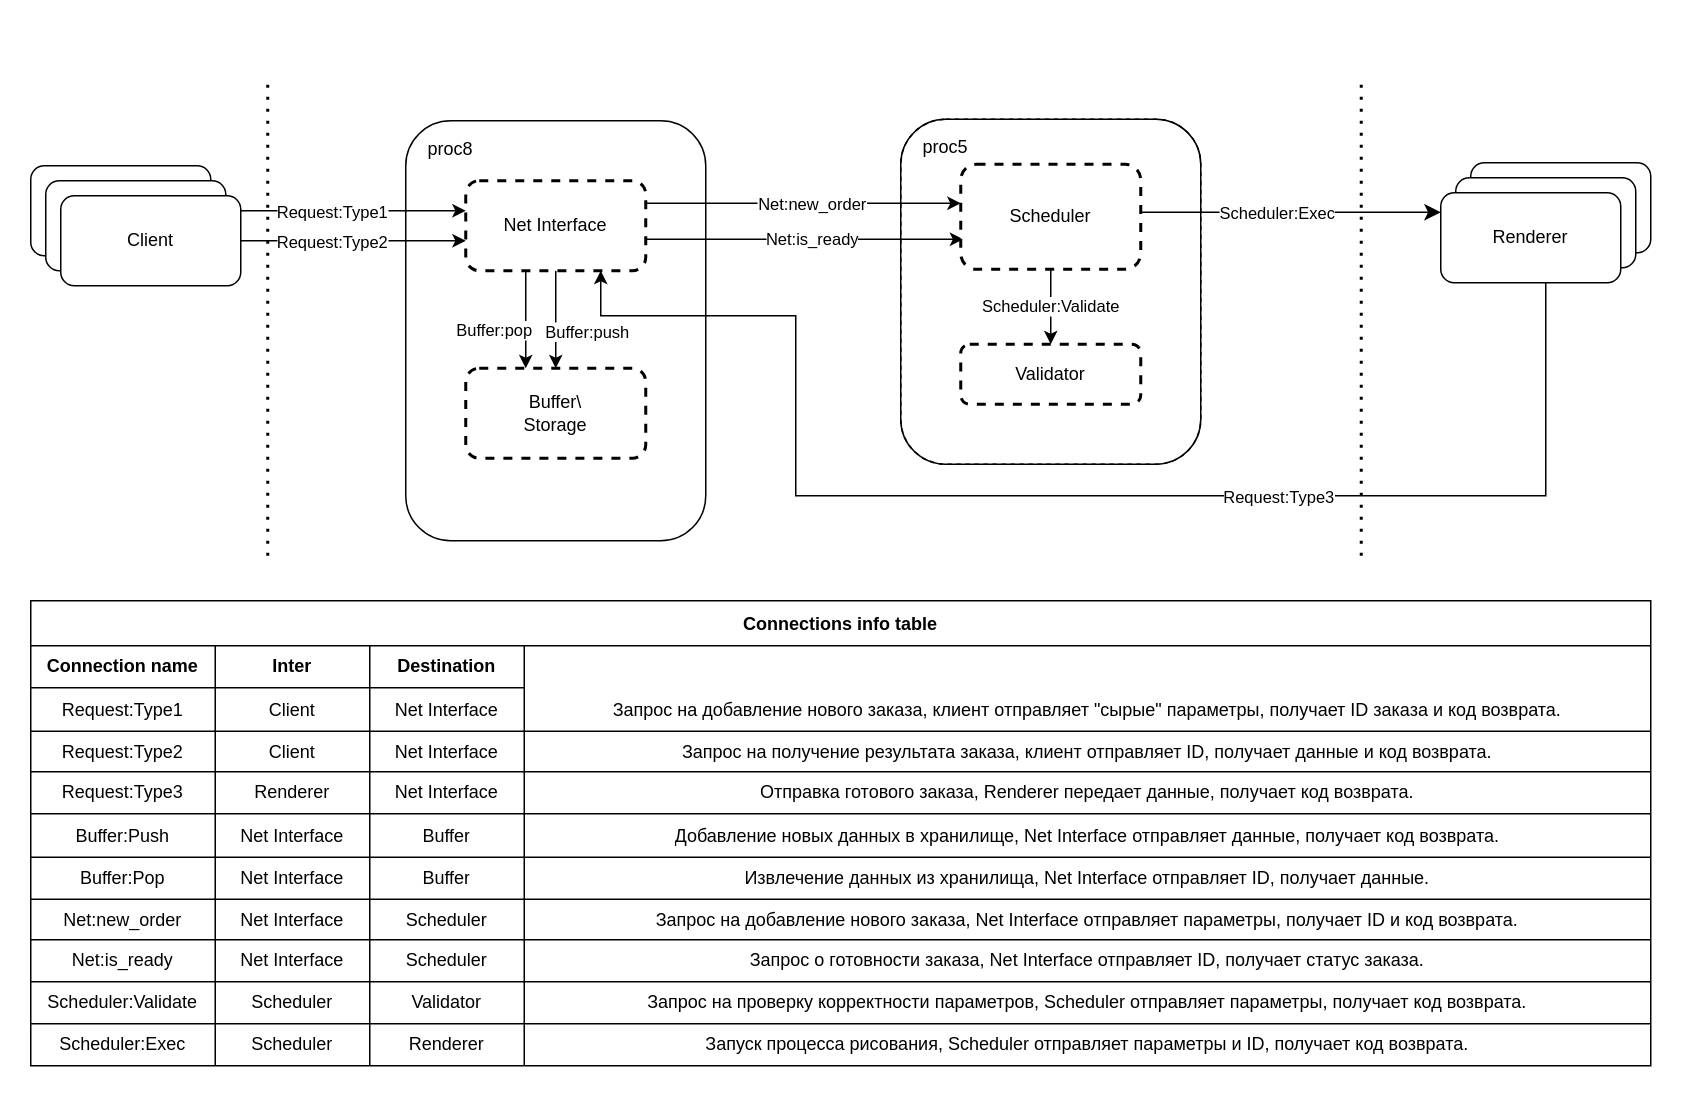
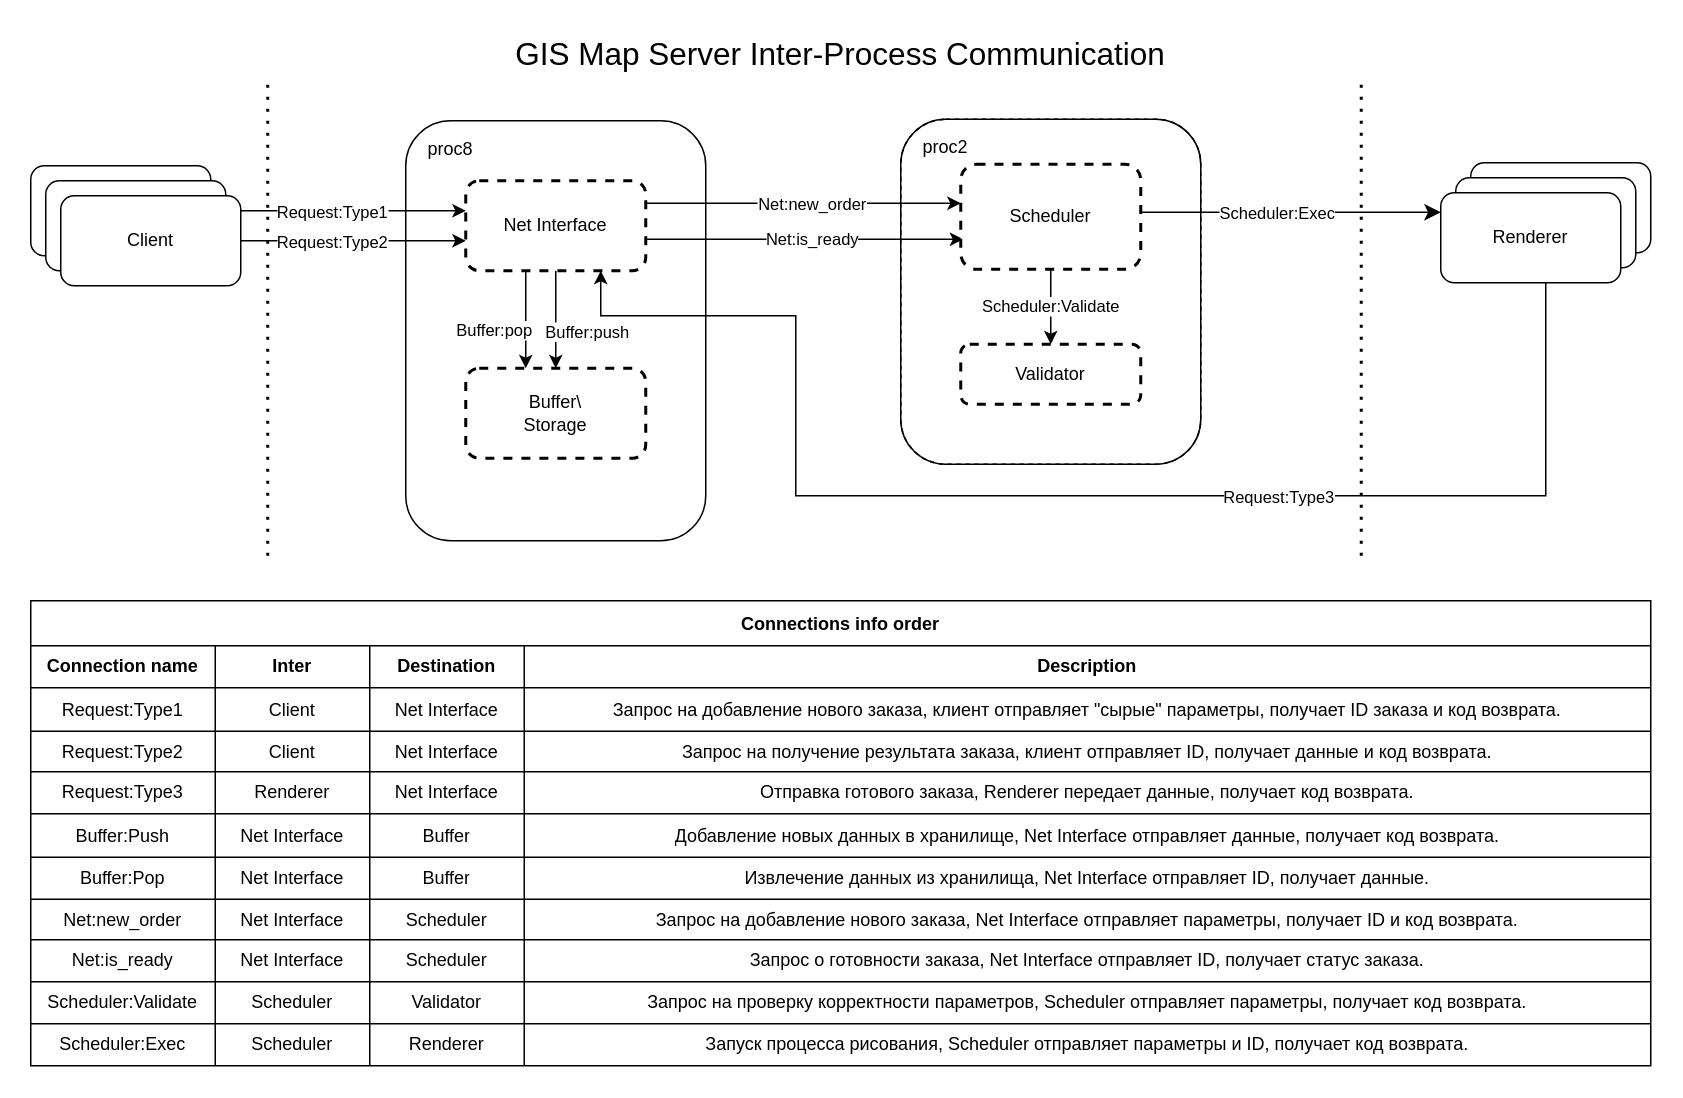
node "GIS Map Server Inter-Process Communication": added
node "proc5": label "proc5" -> "proc2"
node "Connections info table": label "Connections info table" -> "Connections info order"
node "Description": added
